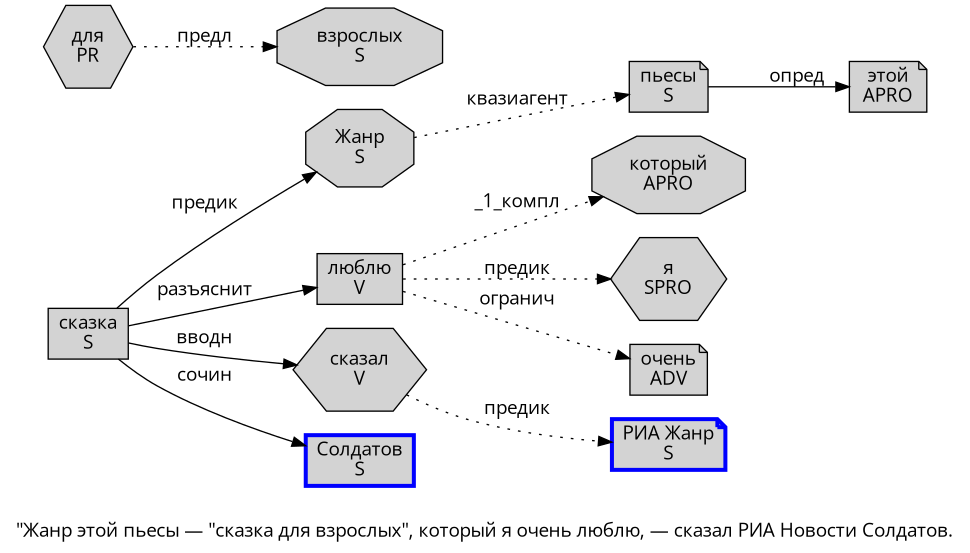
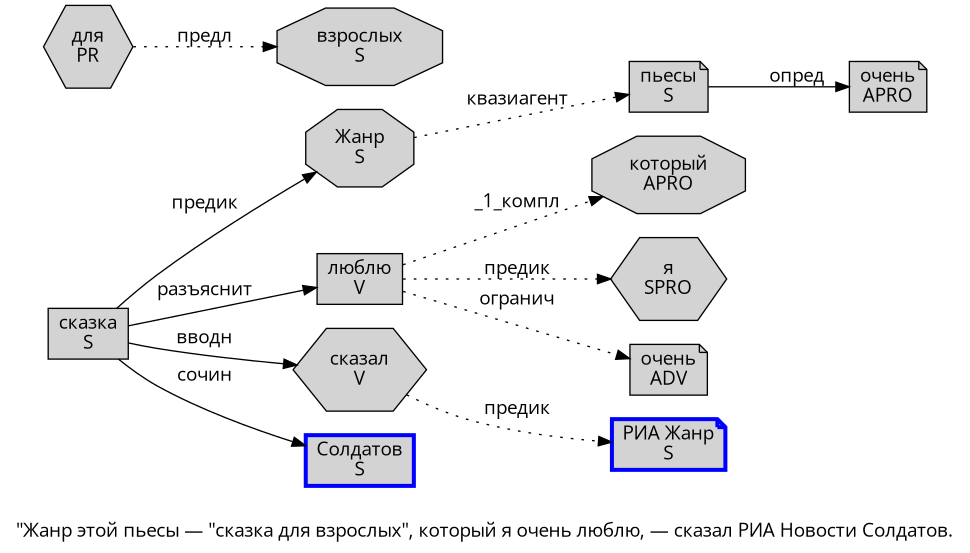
node "этой APRO": label "этой APRO" -> "очень APRO"
